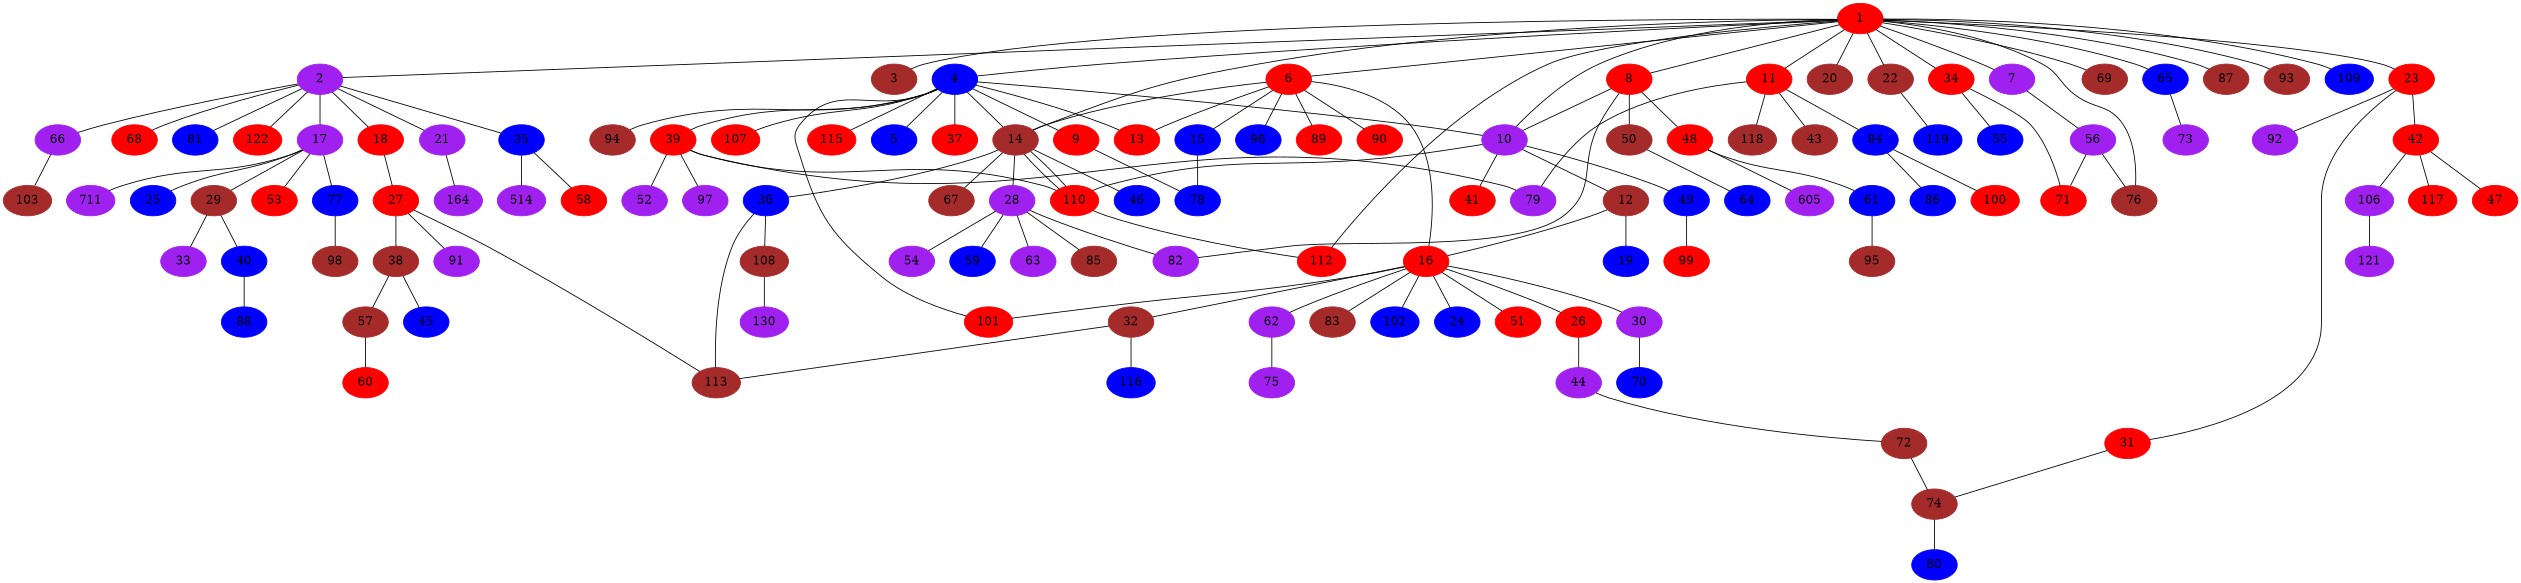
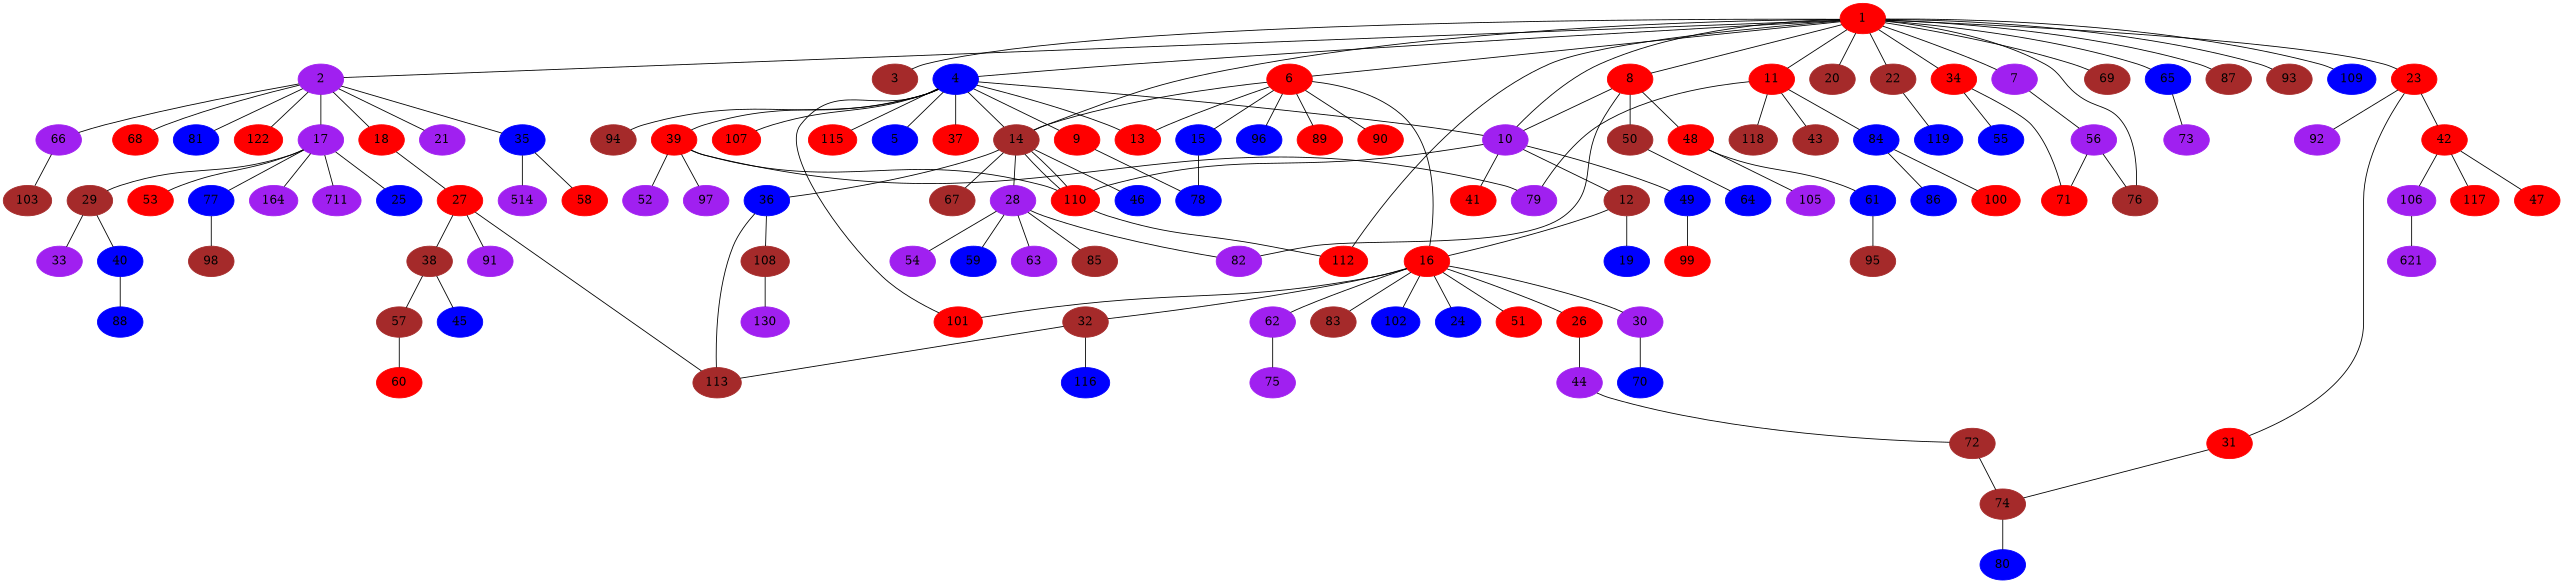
edge "21" -- "164": now "17" -- "164"
node "605": label "605" -> "105"
node "121": label "121" -> "621"
